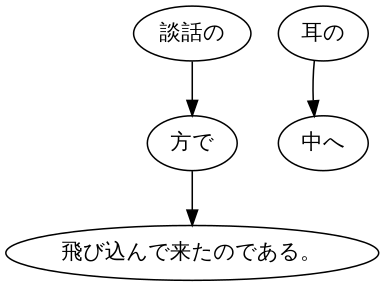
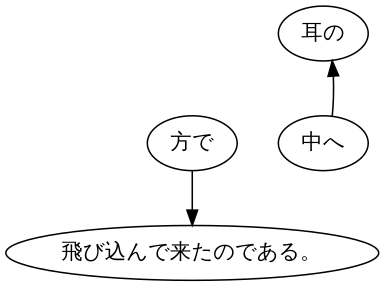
node "談話の": removed
edge "耳の" -> "中へ": reversed
